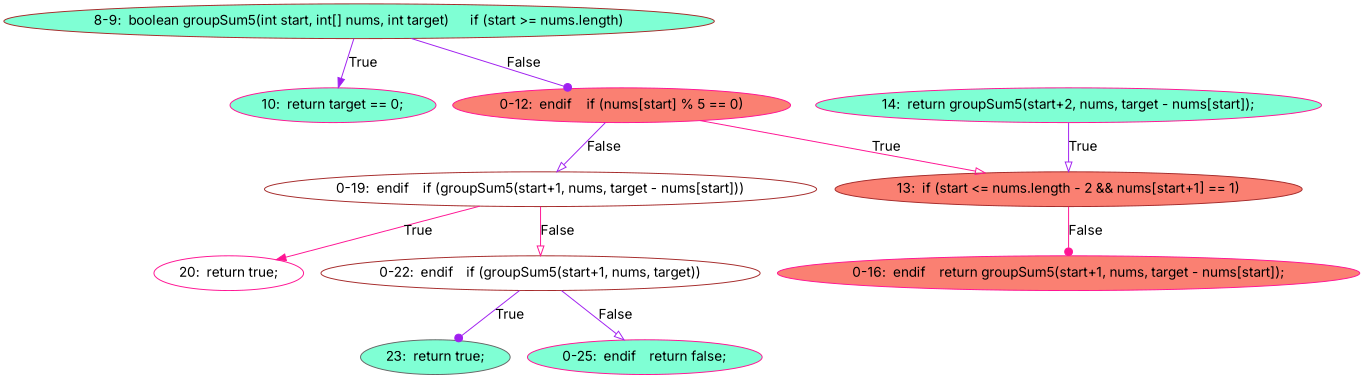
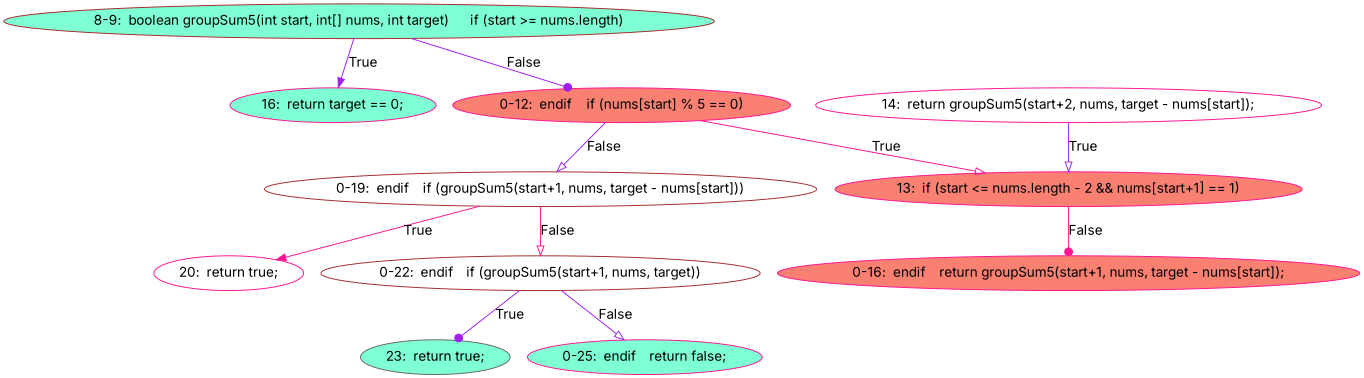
node "10:  return target == 0;": label "10:  return target == 0;" -> "16:  return target == 0;"
node "14:  return groupSum5(start+2, nums, target - nums[start]);": fillcolor aquamarine -> white
node "13:  if (start <= nums.length - 2 && nums[start+1] == 1)": color brown -> deeppink
